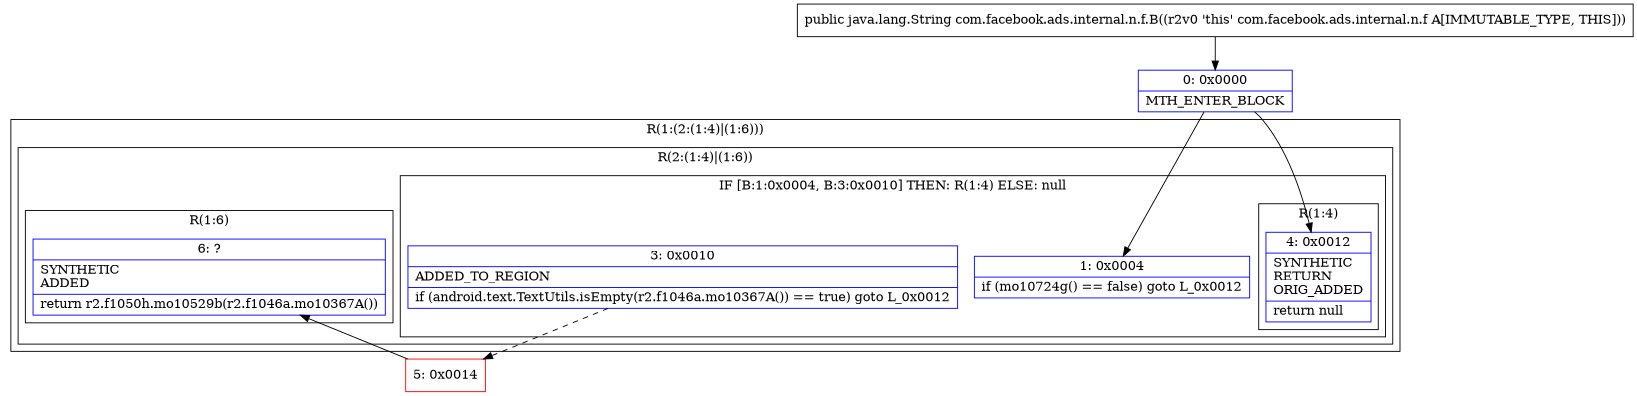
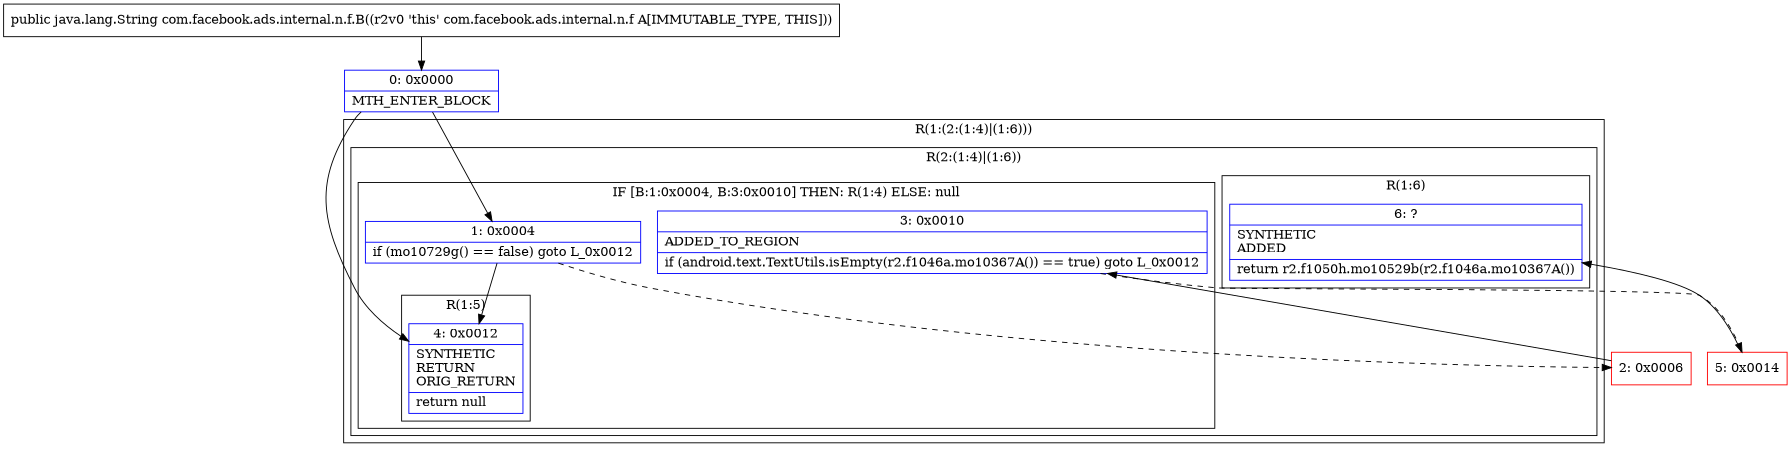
cluster "R(1:4)": label "R(1:4)" -> "R(1:5)"
node "1: 0x0004": text "if (mo10724g() == false) goto L_0x0012" -> "if (mo10729g() == false) goto L_0x0012"
edge "1: 0x0004" -> "4: 0x0012": added
node "4: 0x0012": text "ORIG_ADDED" -> "ORIG_RETURN"
node "2: 0x0006": added
